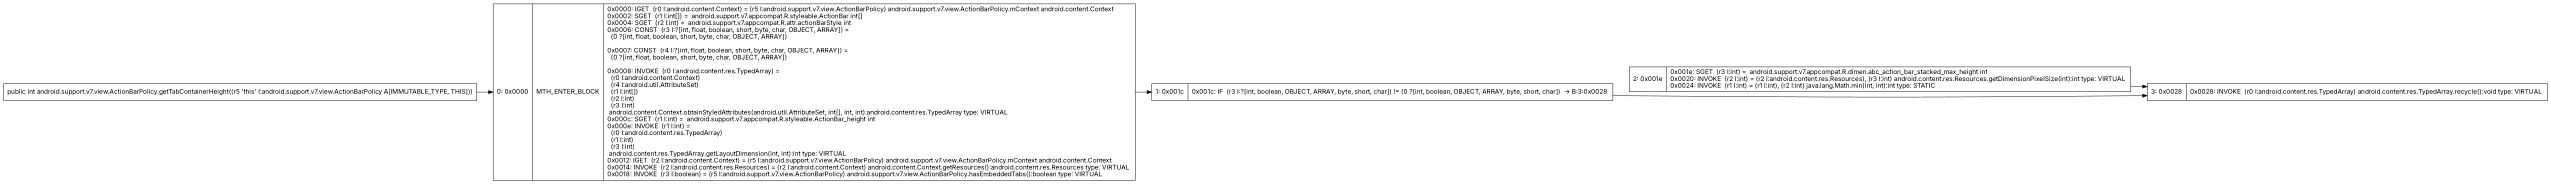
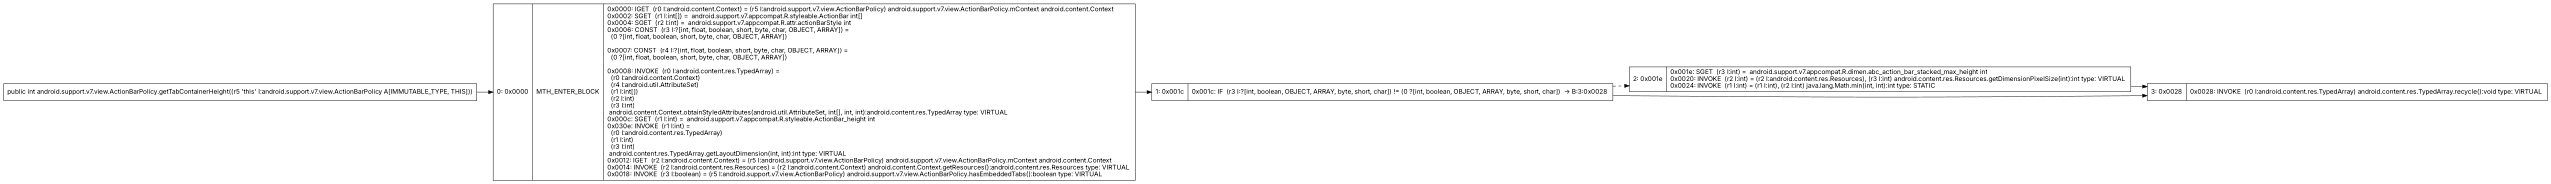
edge "1: 0x001c" -> "2: 0x001e": added
node "0: 0x0000": text "0x000e: INVOKE  (r1 I:int) =" -> "0x030e: INVOKE  (r1 I:int) ="
